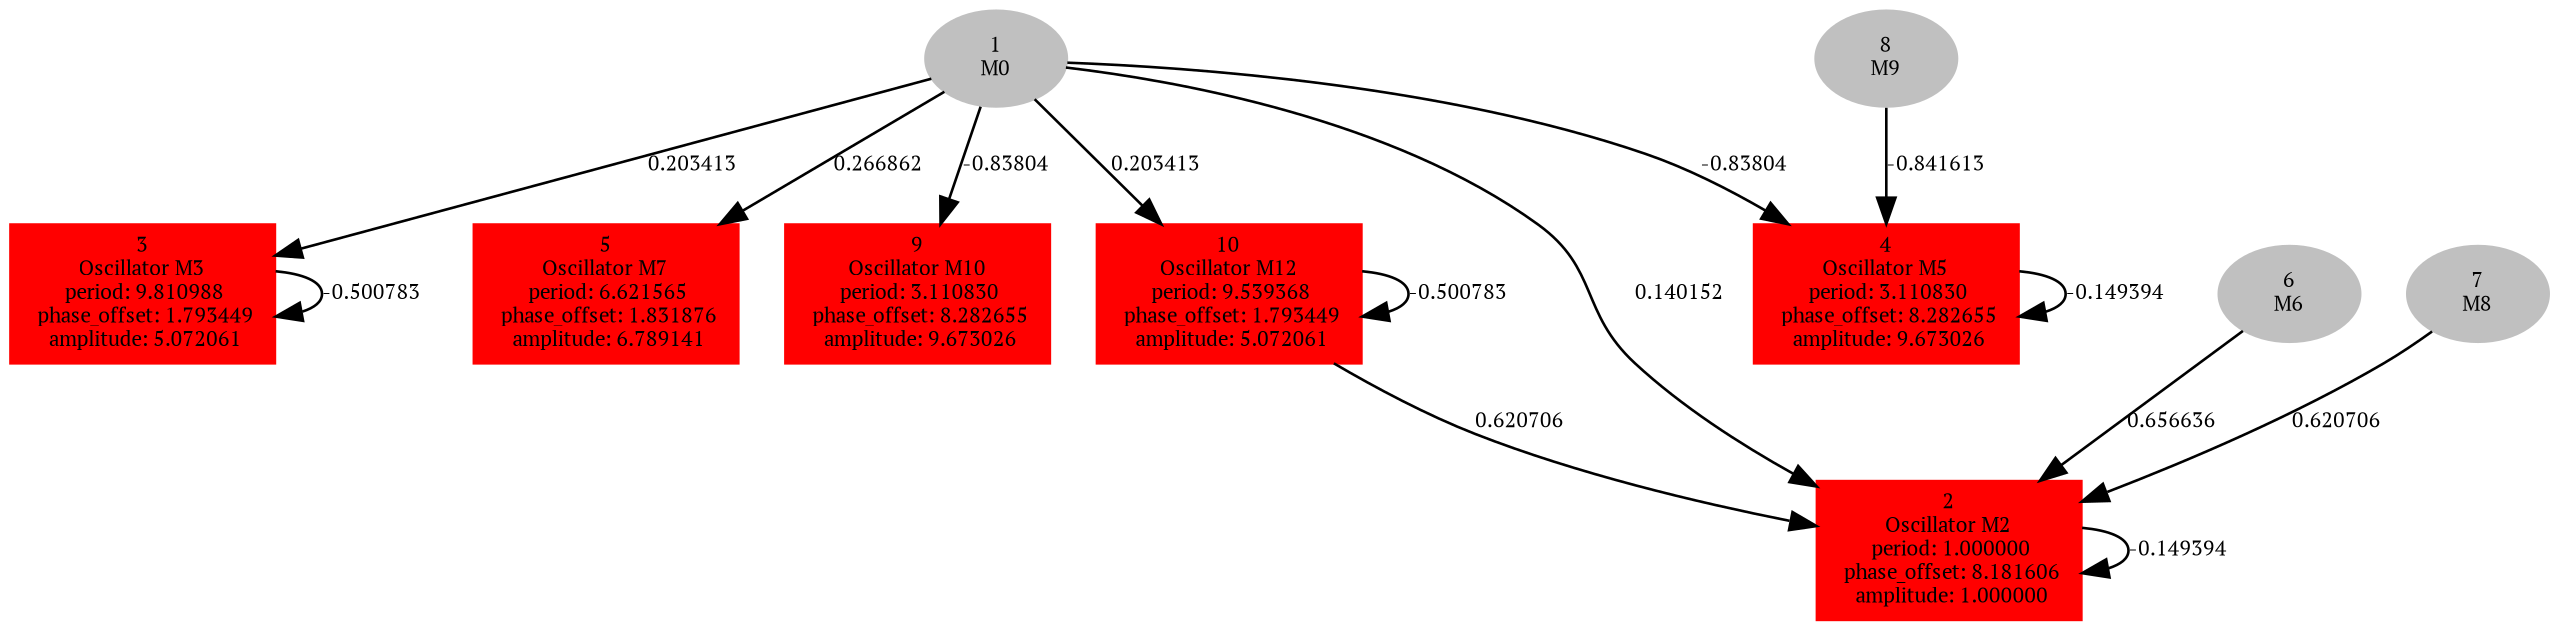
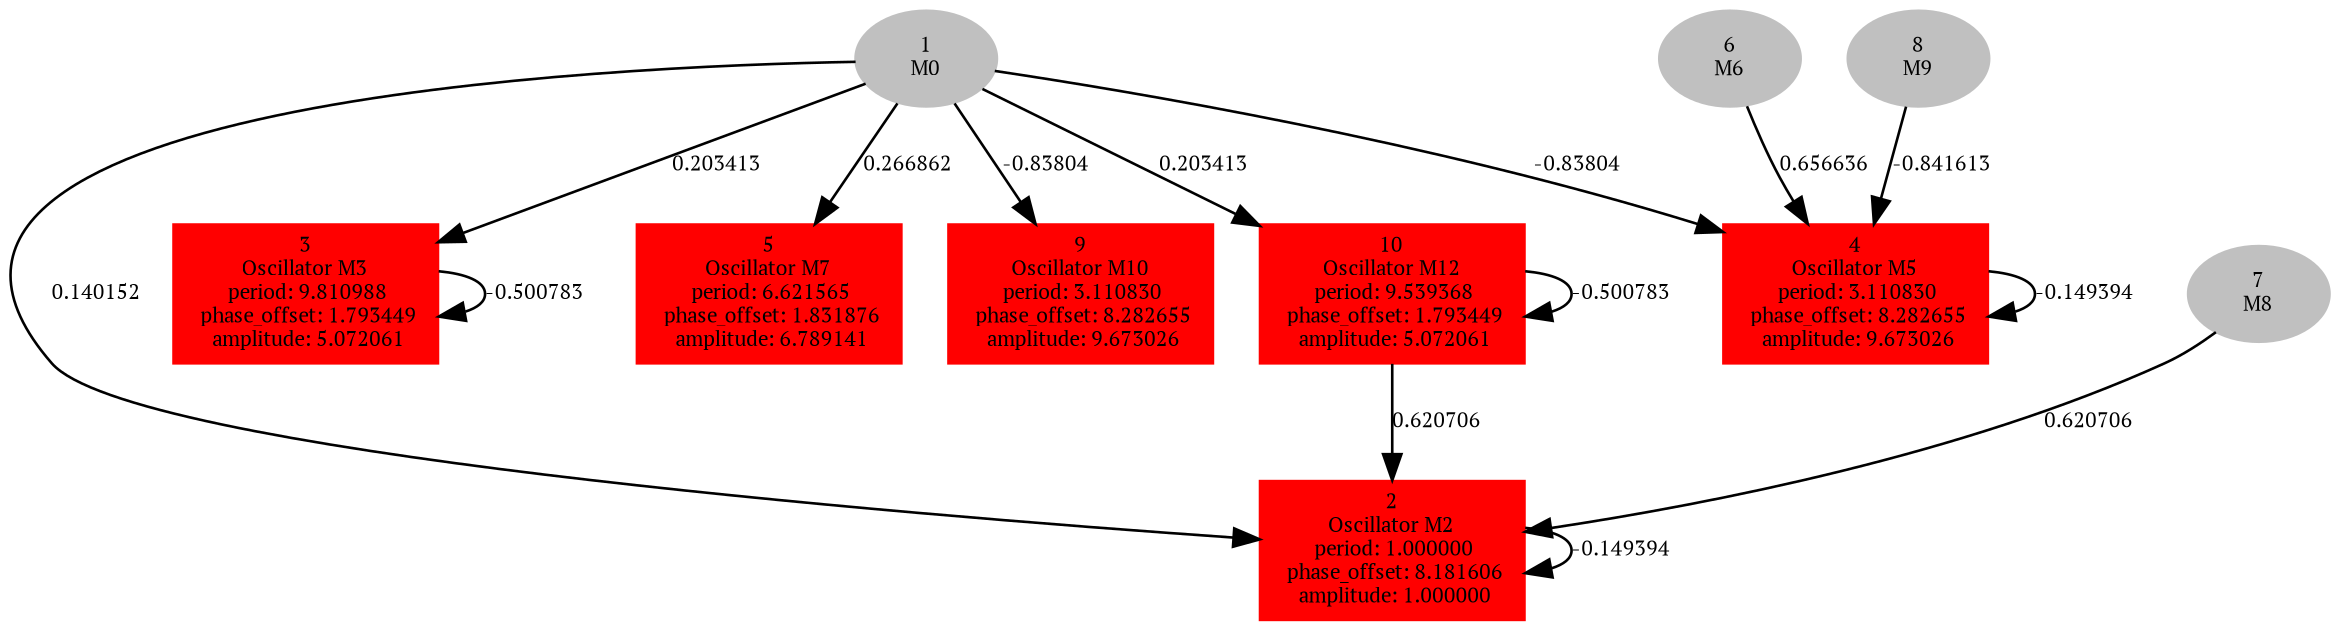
edge "6" -> "2": now "6" -> "4"
